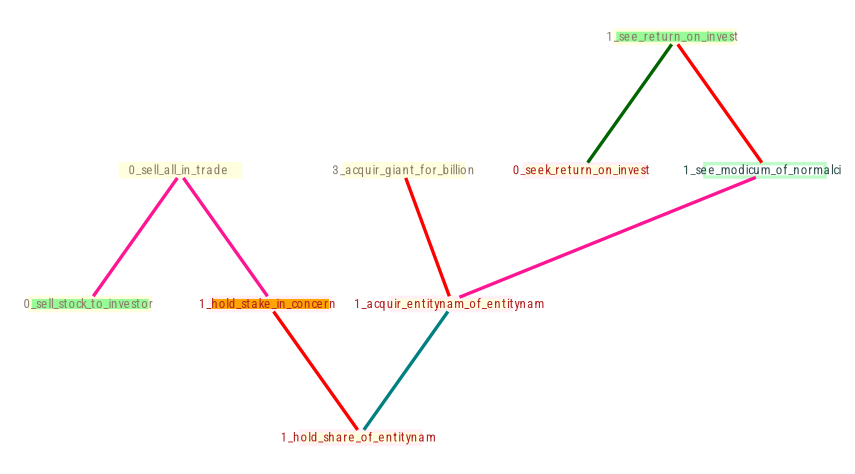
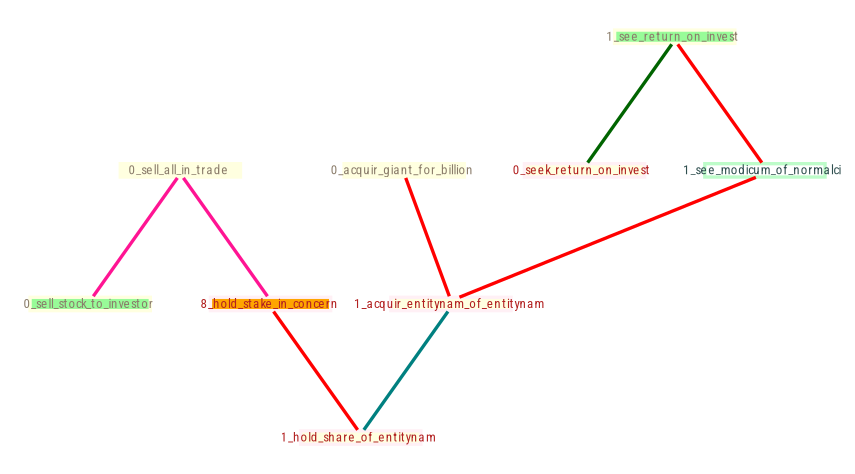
node "3_acquir_giant_for_billion": label "3_acquir_giant_for_billion" -> "0_acquir_giant_for_billion"
edge "1_see_modicum_of_normalci" -- "1_acquir_entitynam_of_entitynam": color deeppink -> red
node "1_hold_stake_in_concern": label "1_hold_stake_in_concern" -> "8_hold_stake_in_concern"
